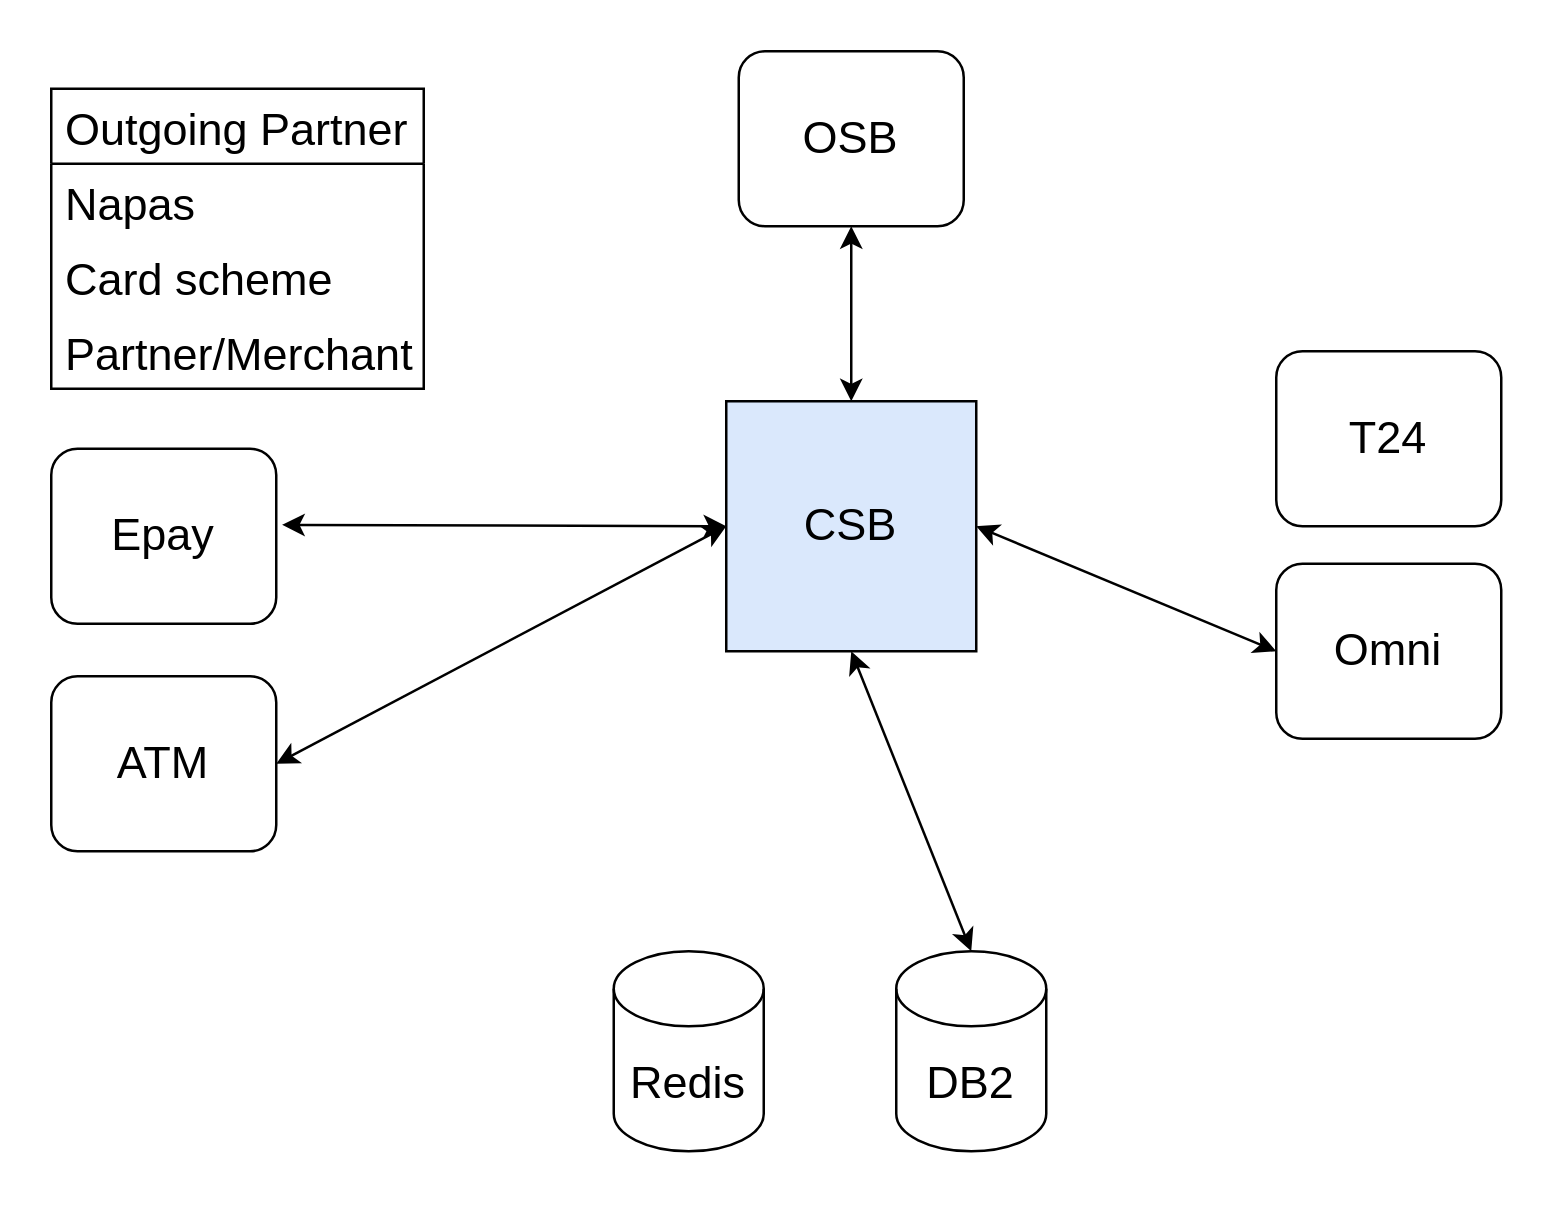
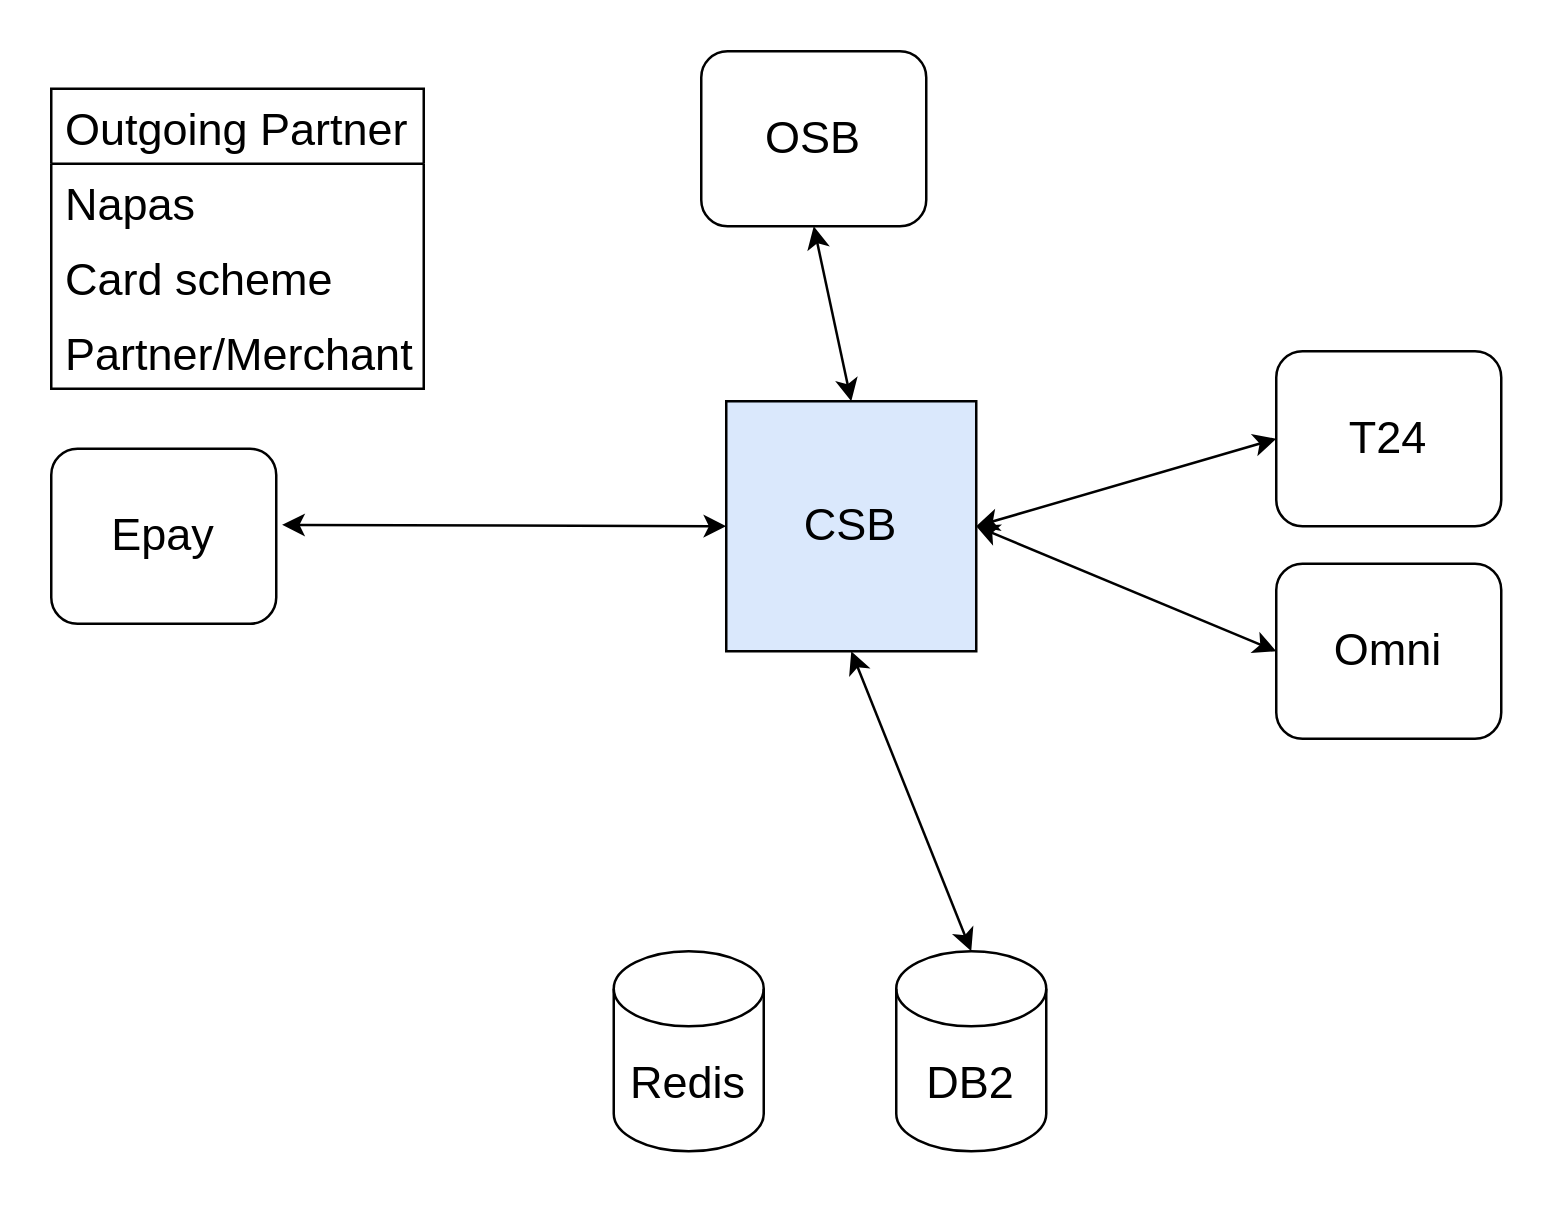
node "OSB": moved (851, 139) -> (814, 139)
edge "T24" -- "CSB": added
edge "CSB" -- "ATM": removed
node "ATM": removed
